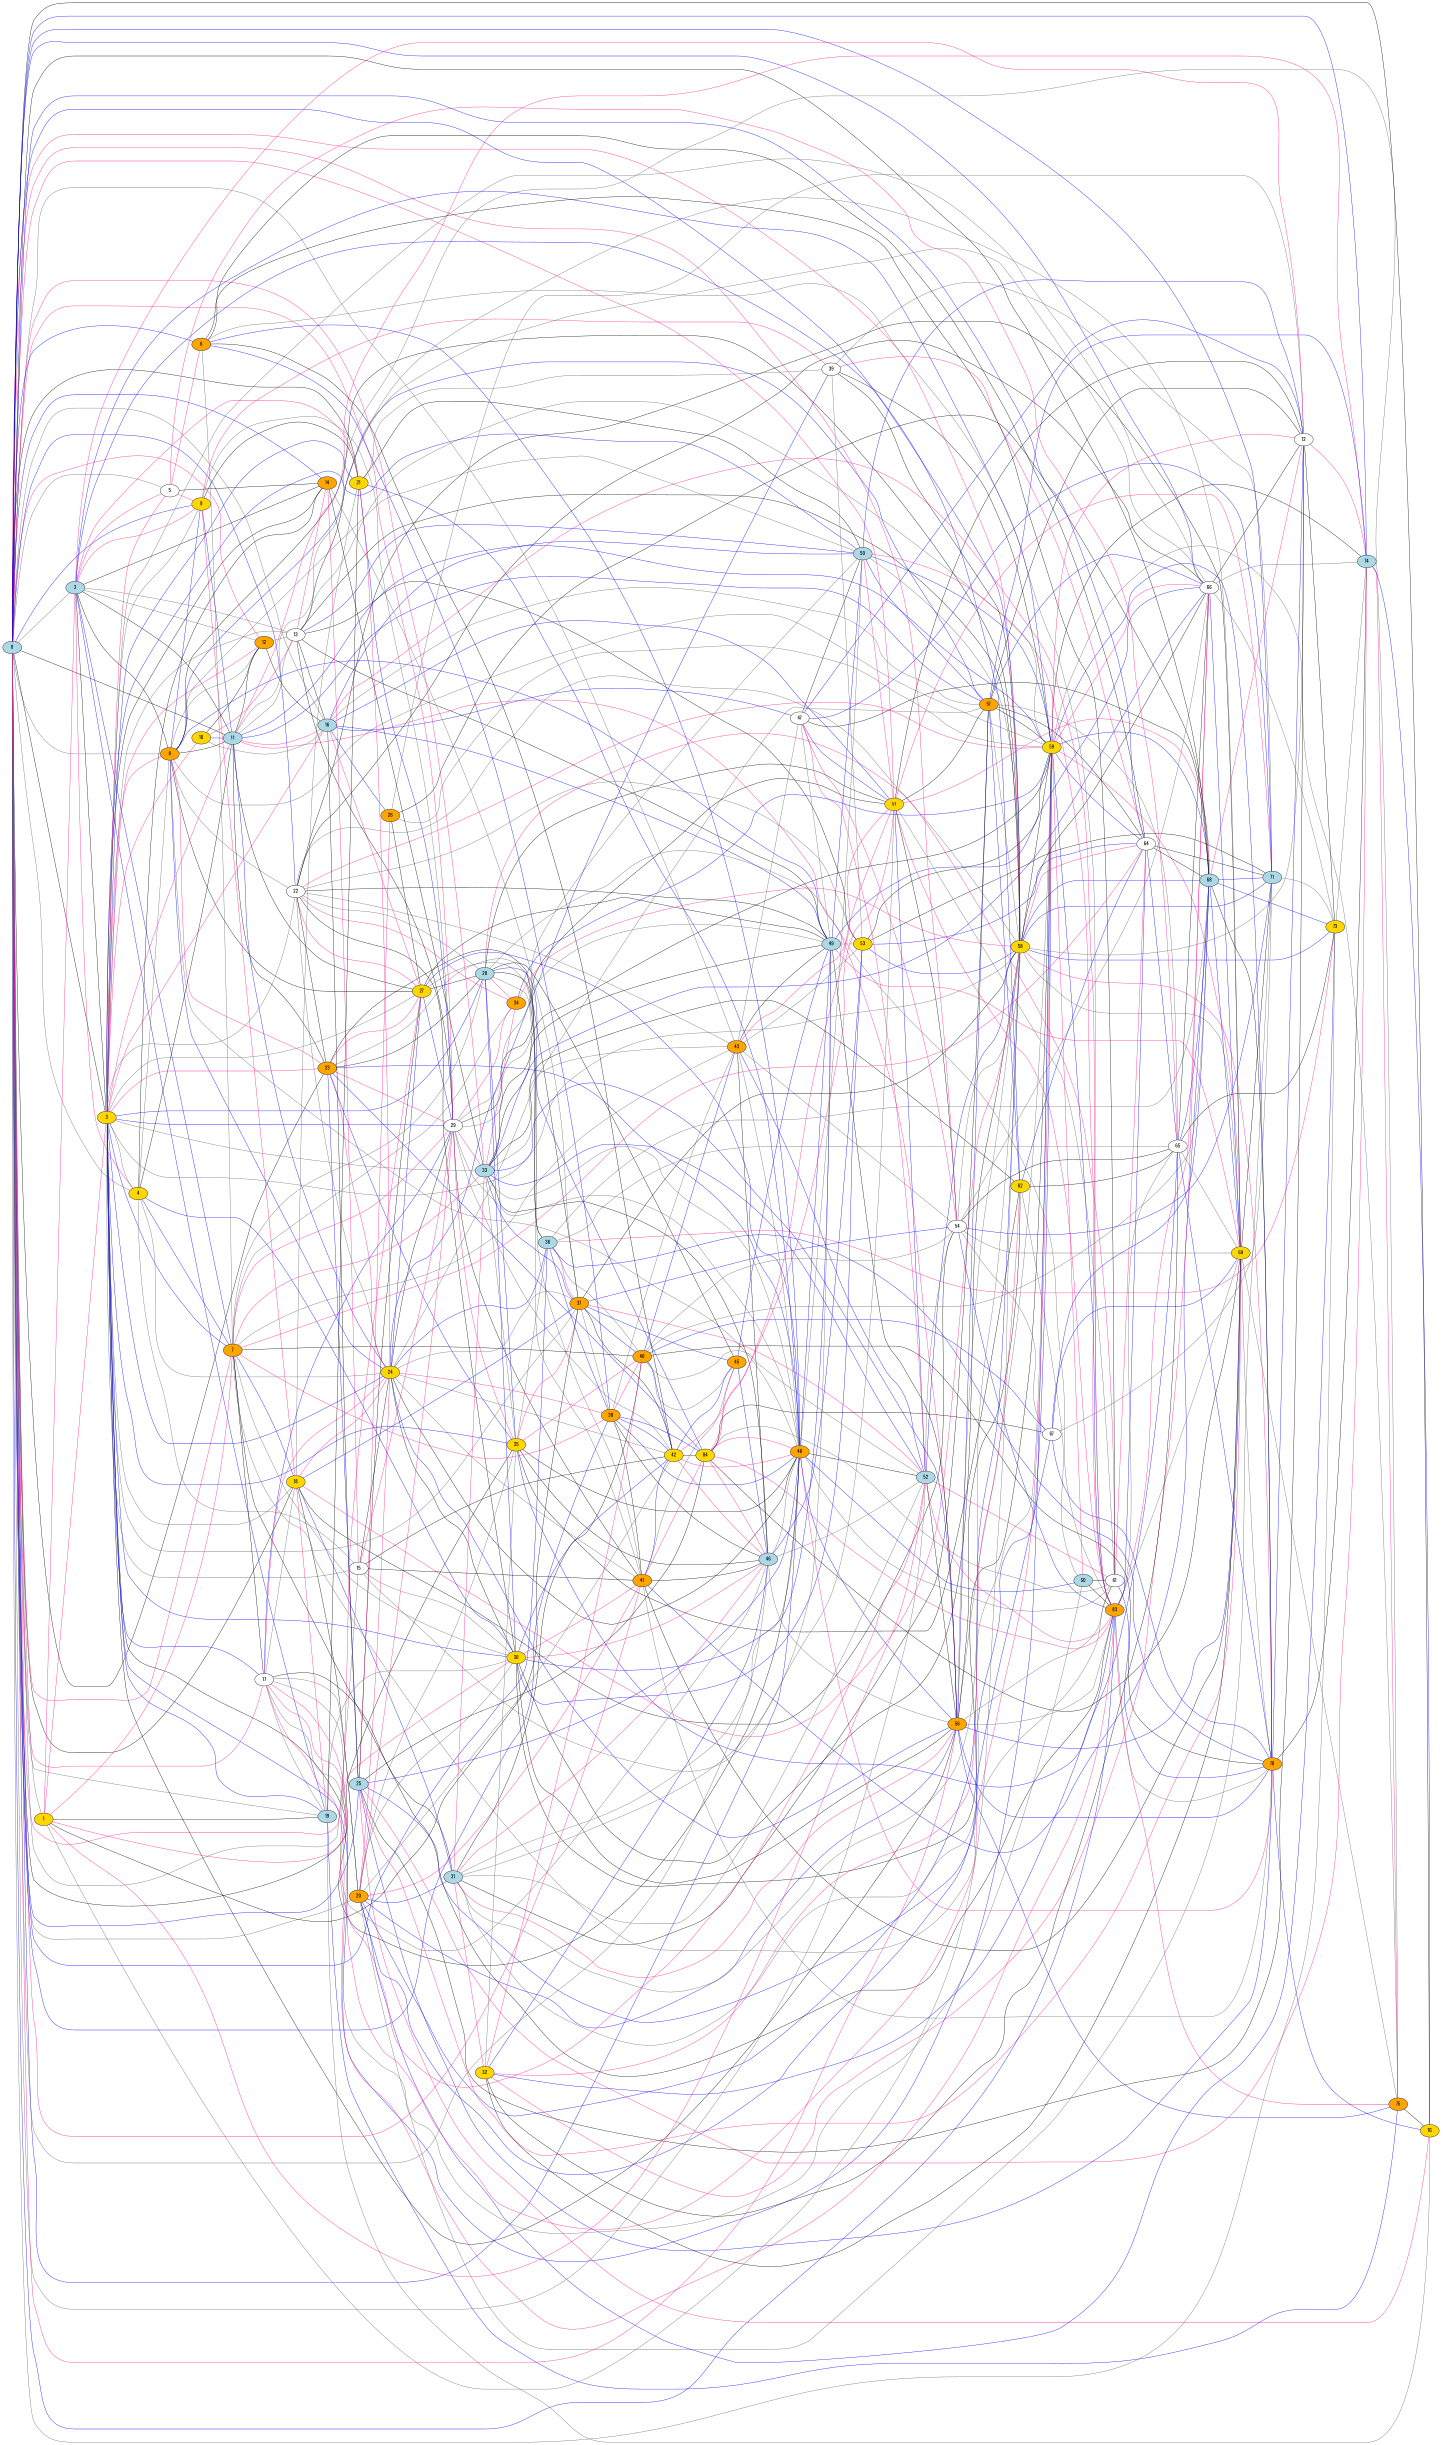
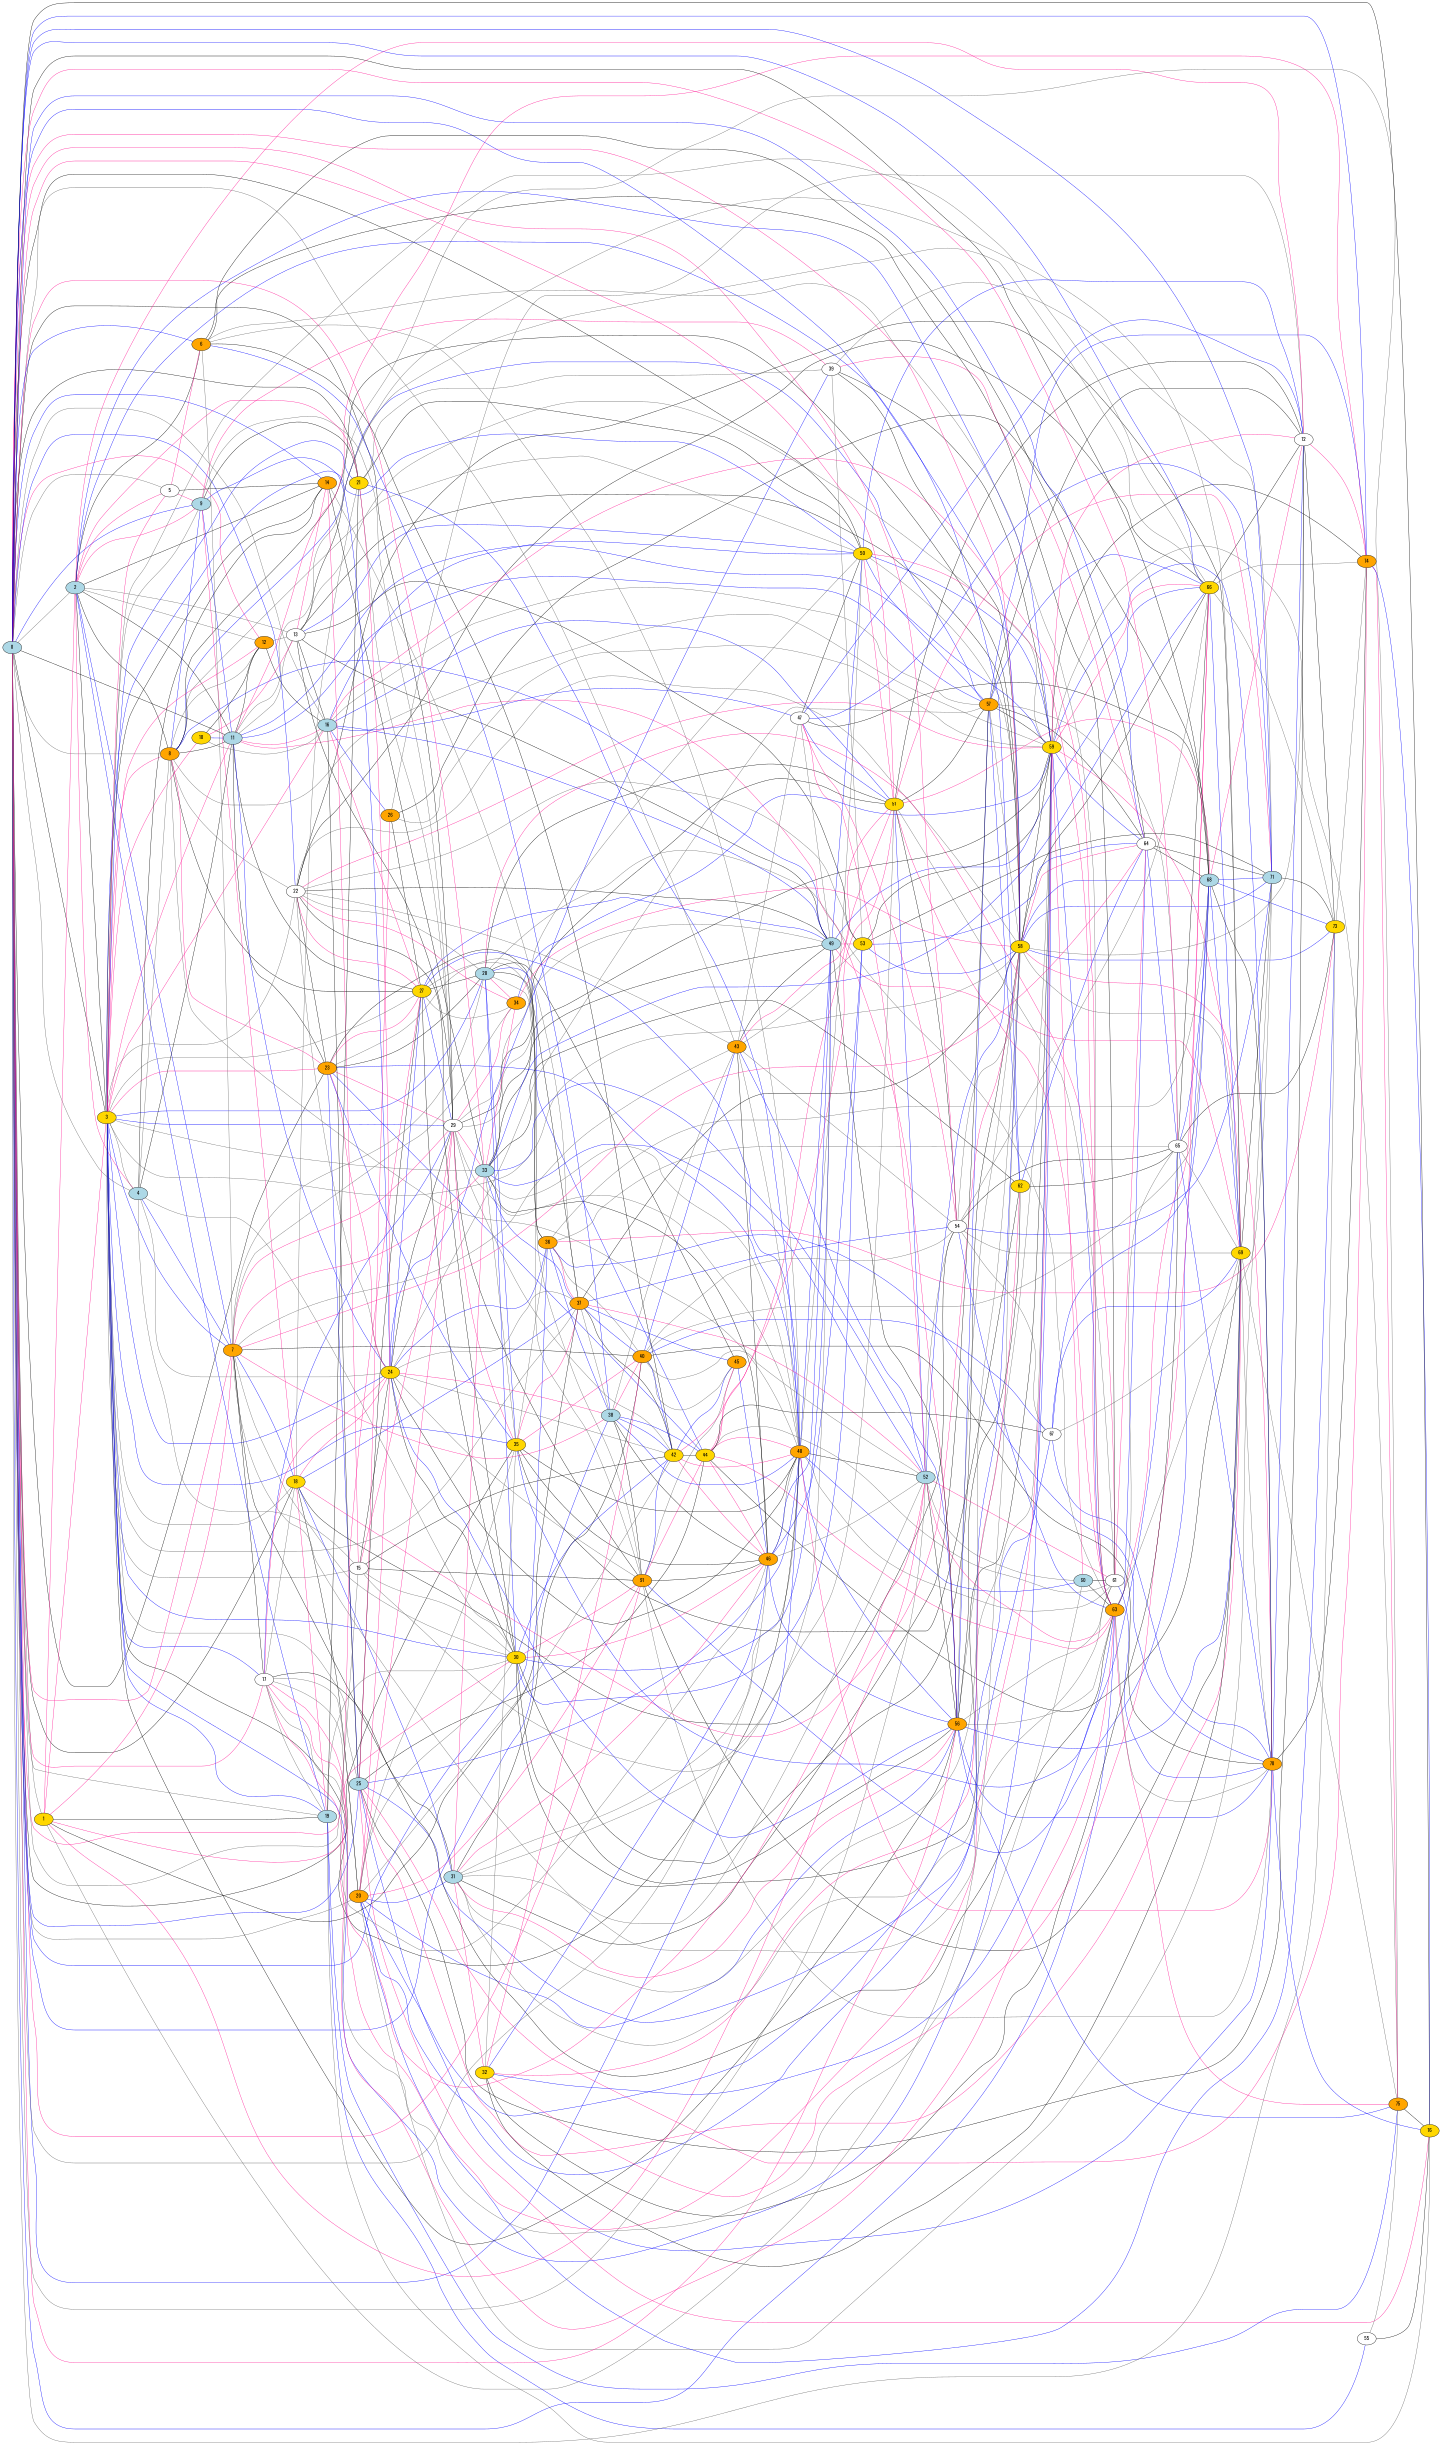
edge "50" -- "0": added
edge "5" -- "65": now "0" -- "65"
edge "0" -- "29": color deeppink -> black
edge "6" -- "2": added
node "9": fillcolor gold -> lightblue
node "50": fillcolor lightblue -> gold
node "74": fillcolor lightblue -> orange
node "66": fillcolor white -> gold
edge "6" -- "48": color blue -> gray40
edge "59" -- "68": removed
edge "13" -- "3": now "25" -- "3"
edge "21" -- "29": color blue -> gray40
edge "71" -- "73": color gray40 -> black
edge "49" -- "27": color black -> blue
edge "27" -- "34": added
edge "43" -- "33": removed
edge "8" -- "24": now "9" -- "24"
edge "49" -- "45": now "49" -- "46"
node "4": fillcolor gold -> lightblue
node "36": fillcolor lightblue -> orange
edge "27" -- "30": added
edge "62" -- "60": now "52" -- "60"
node "38": fillcolor orange -> lightblue
edge "4" -- "30": color blue -> gray40
node "84": label "84" -> "44"
node "46": fillcolor lightblue -> orange
node "41": label "41" -> "91"
node "83": label "83" -> "63"
edge "46" -- "56": color gray40 -> blue
node "55": added
